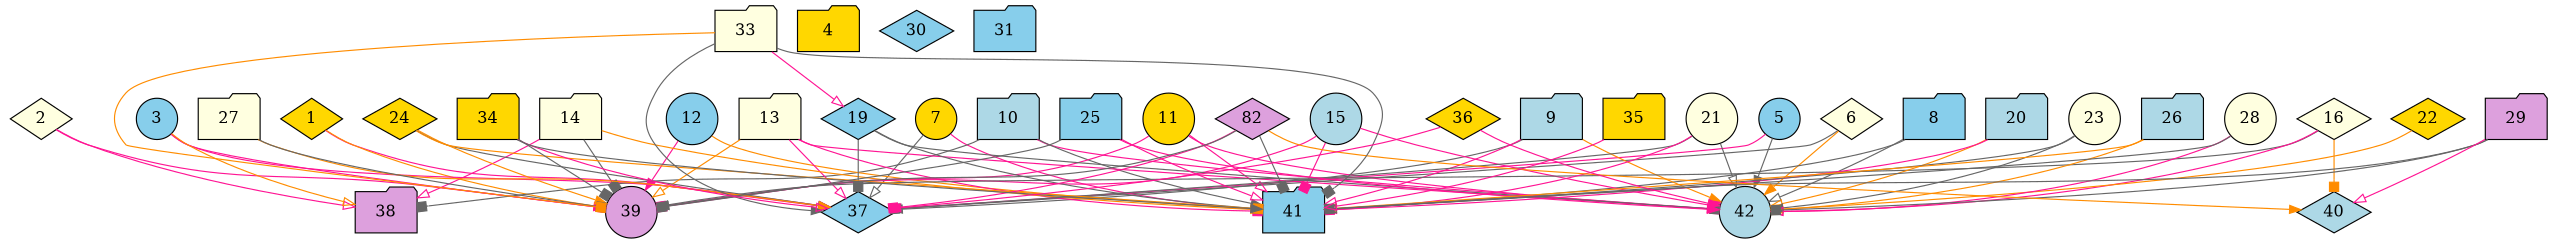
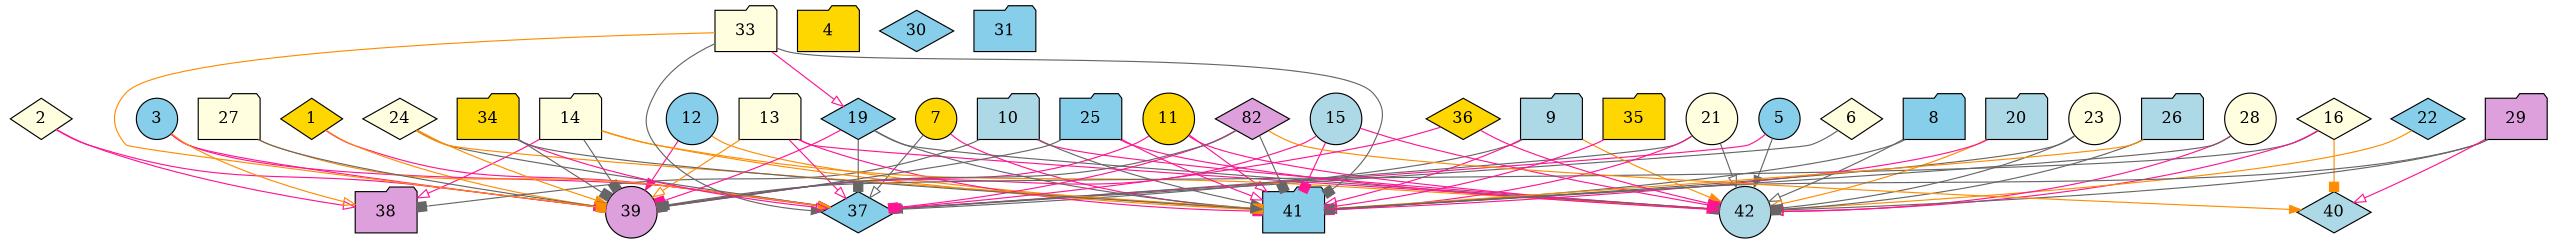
node "24": fillcolor gold -> lightyellow
node "22": fillcolor gold -> skyblue
edge "6" -> "42": now "14" -> "42"
edge "19" -> "39": added
edge "26" -> "42": color darkorange -> gray40
